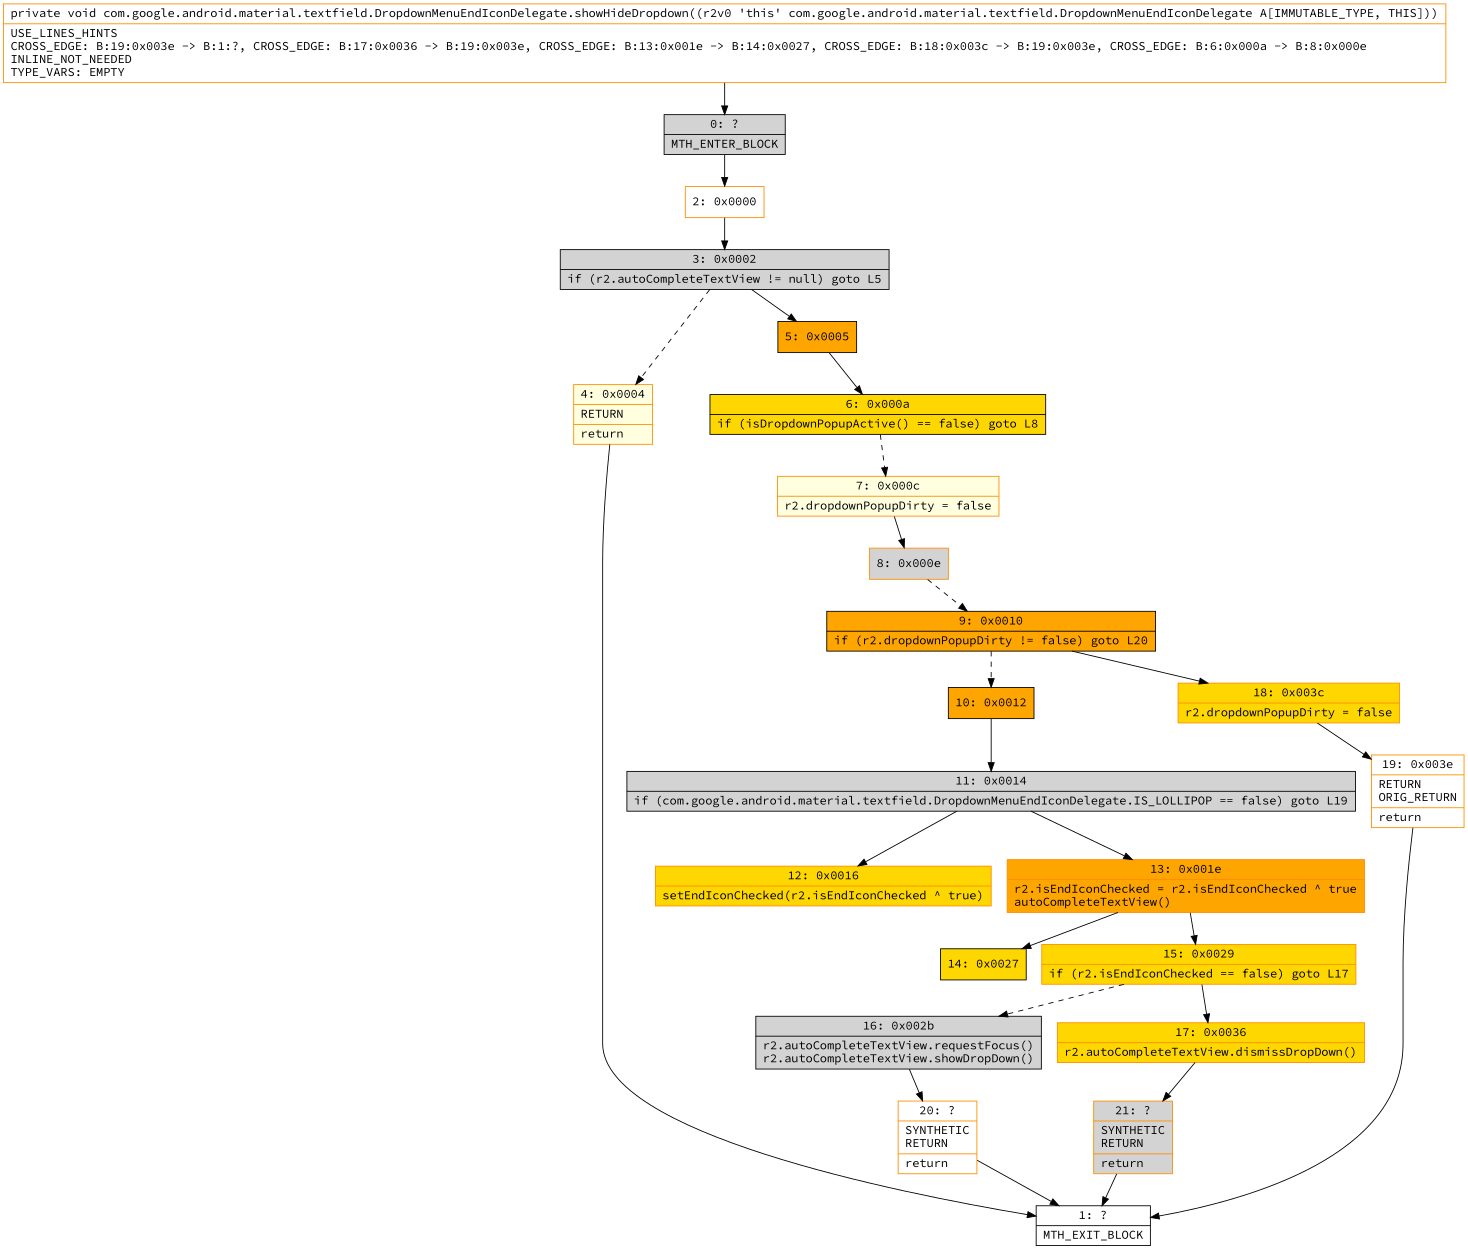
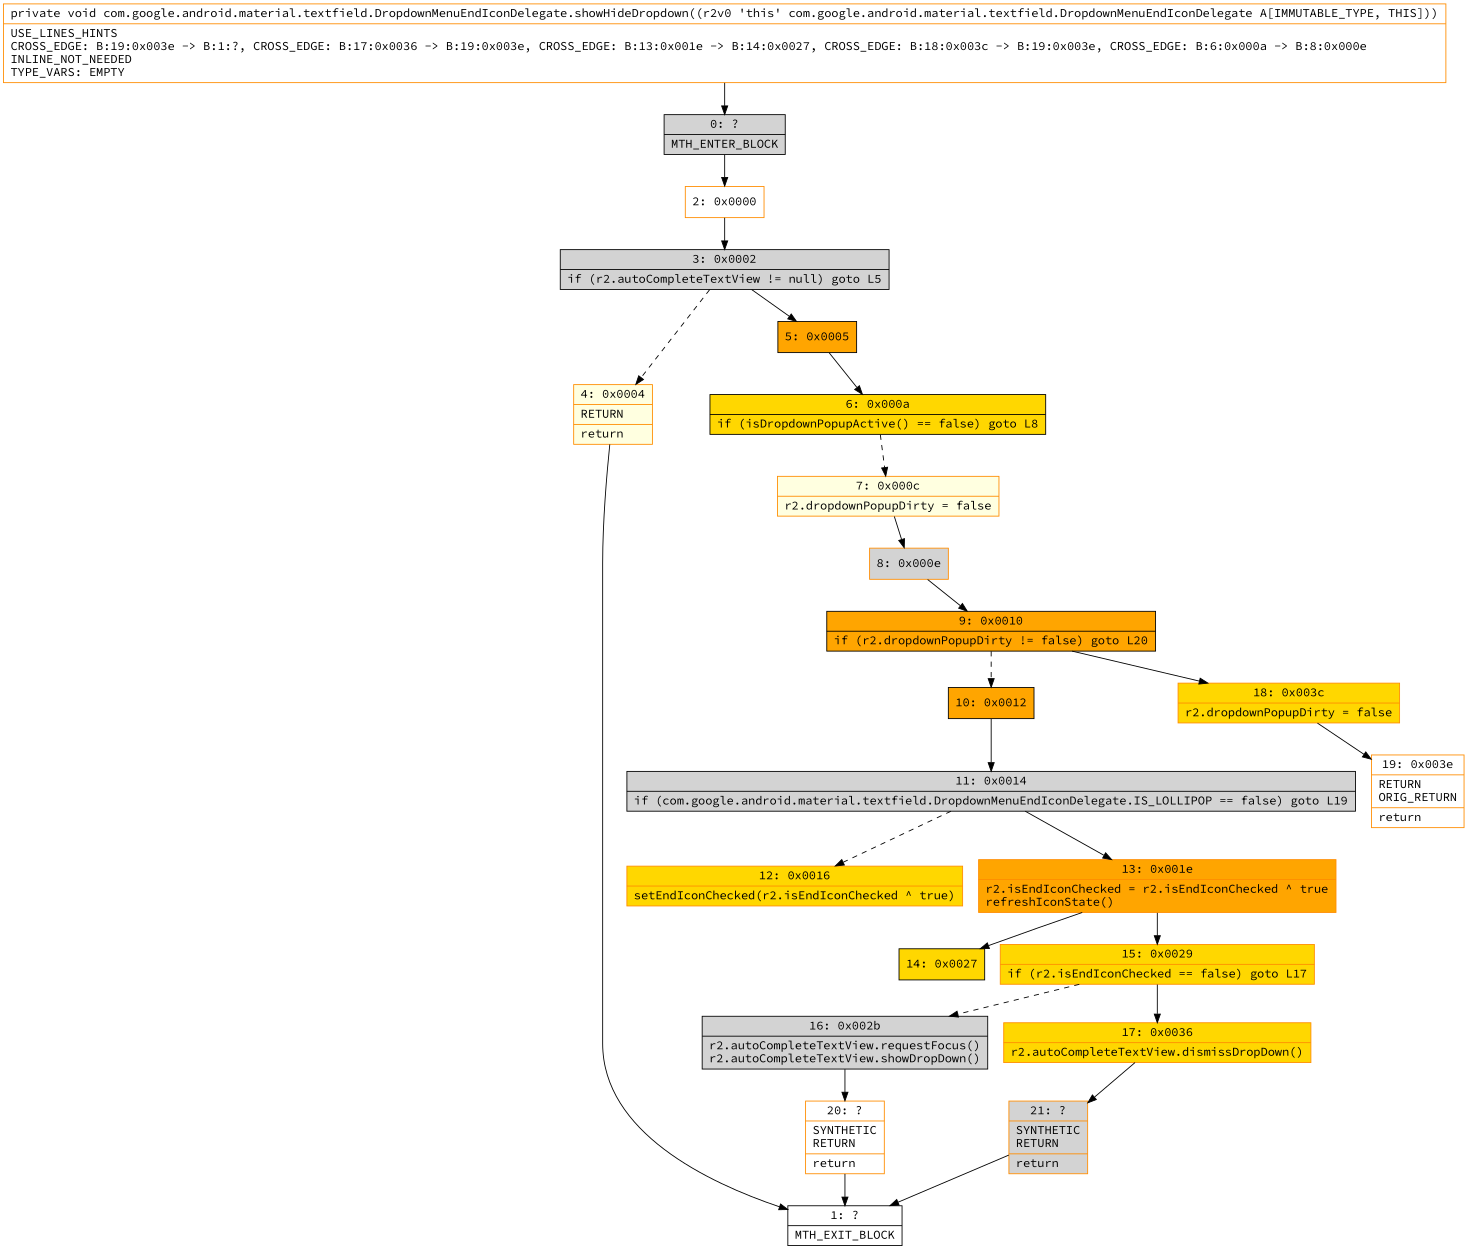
edge "8: 0x000e" -> "9: 0x0010": style dashed -> solid
edge "11: 0x0014" -> "12: 0x0016": style solid -> dashed
node "13: 0x001e": text "autoCompleteTextView()" -> "refreshIconState()"
edge "19: 0x003e" -> "1: ?": removed
